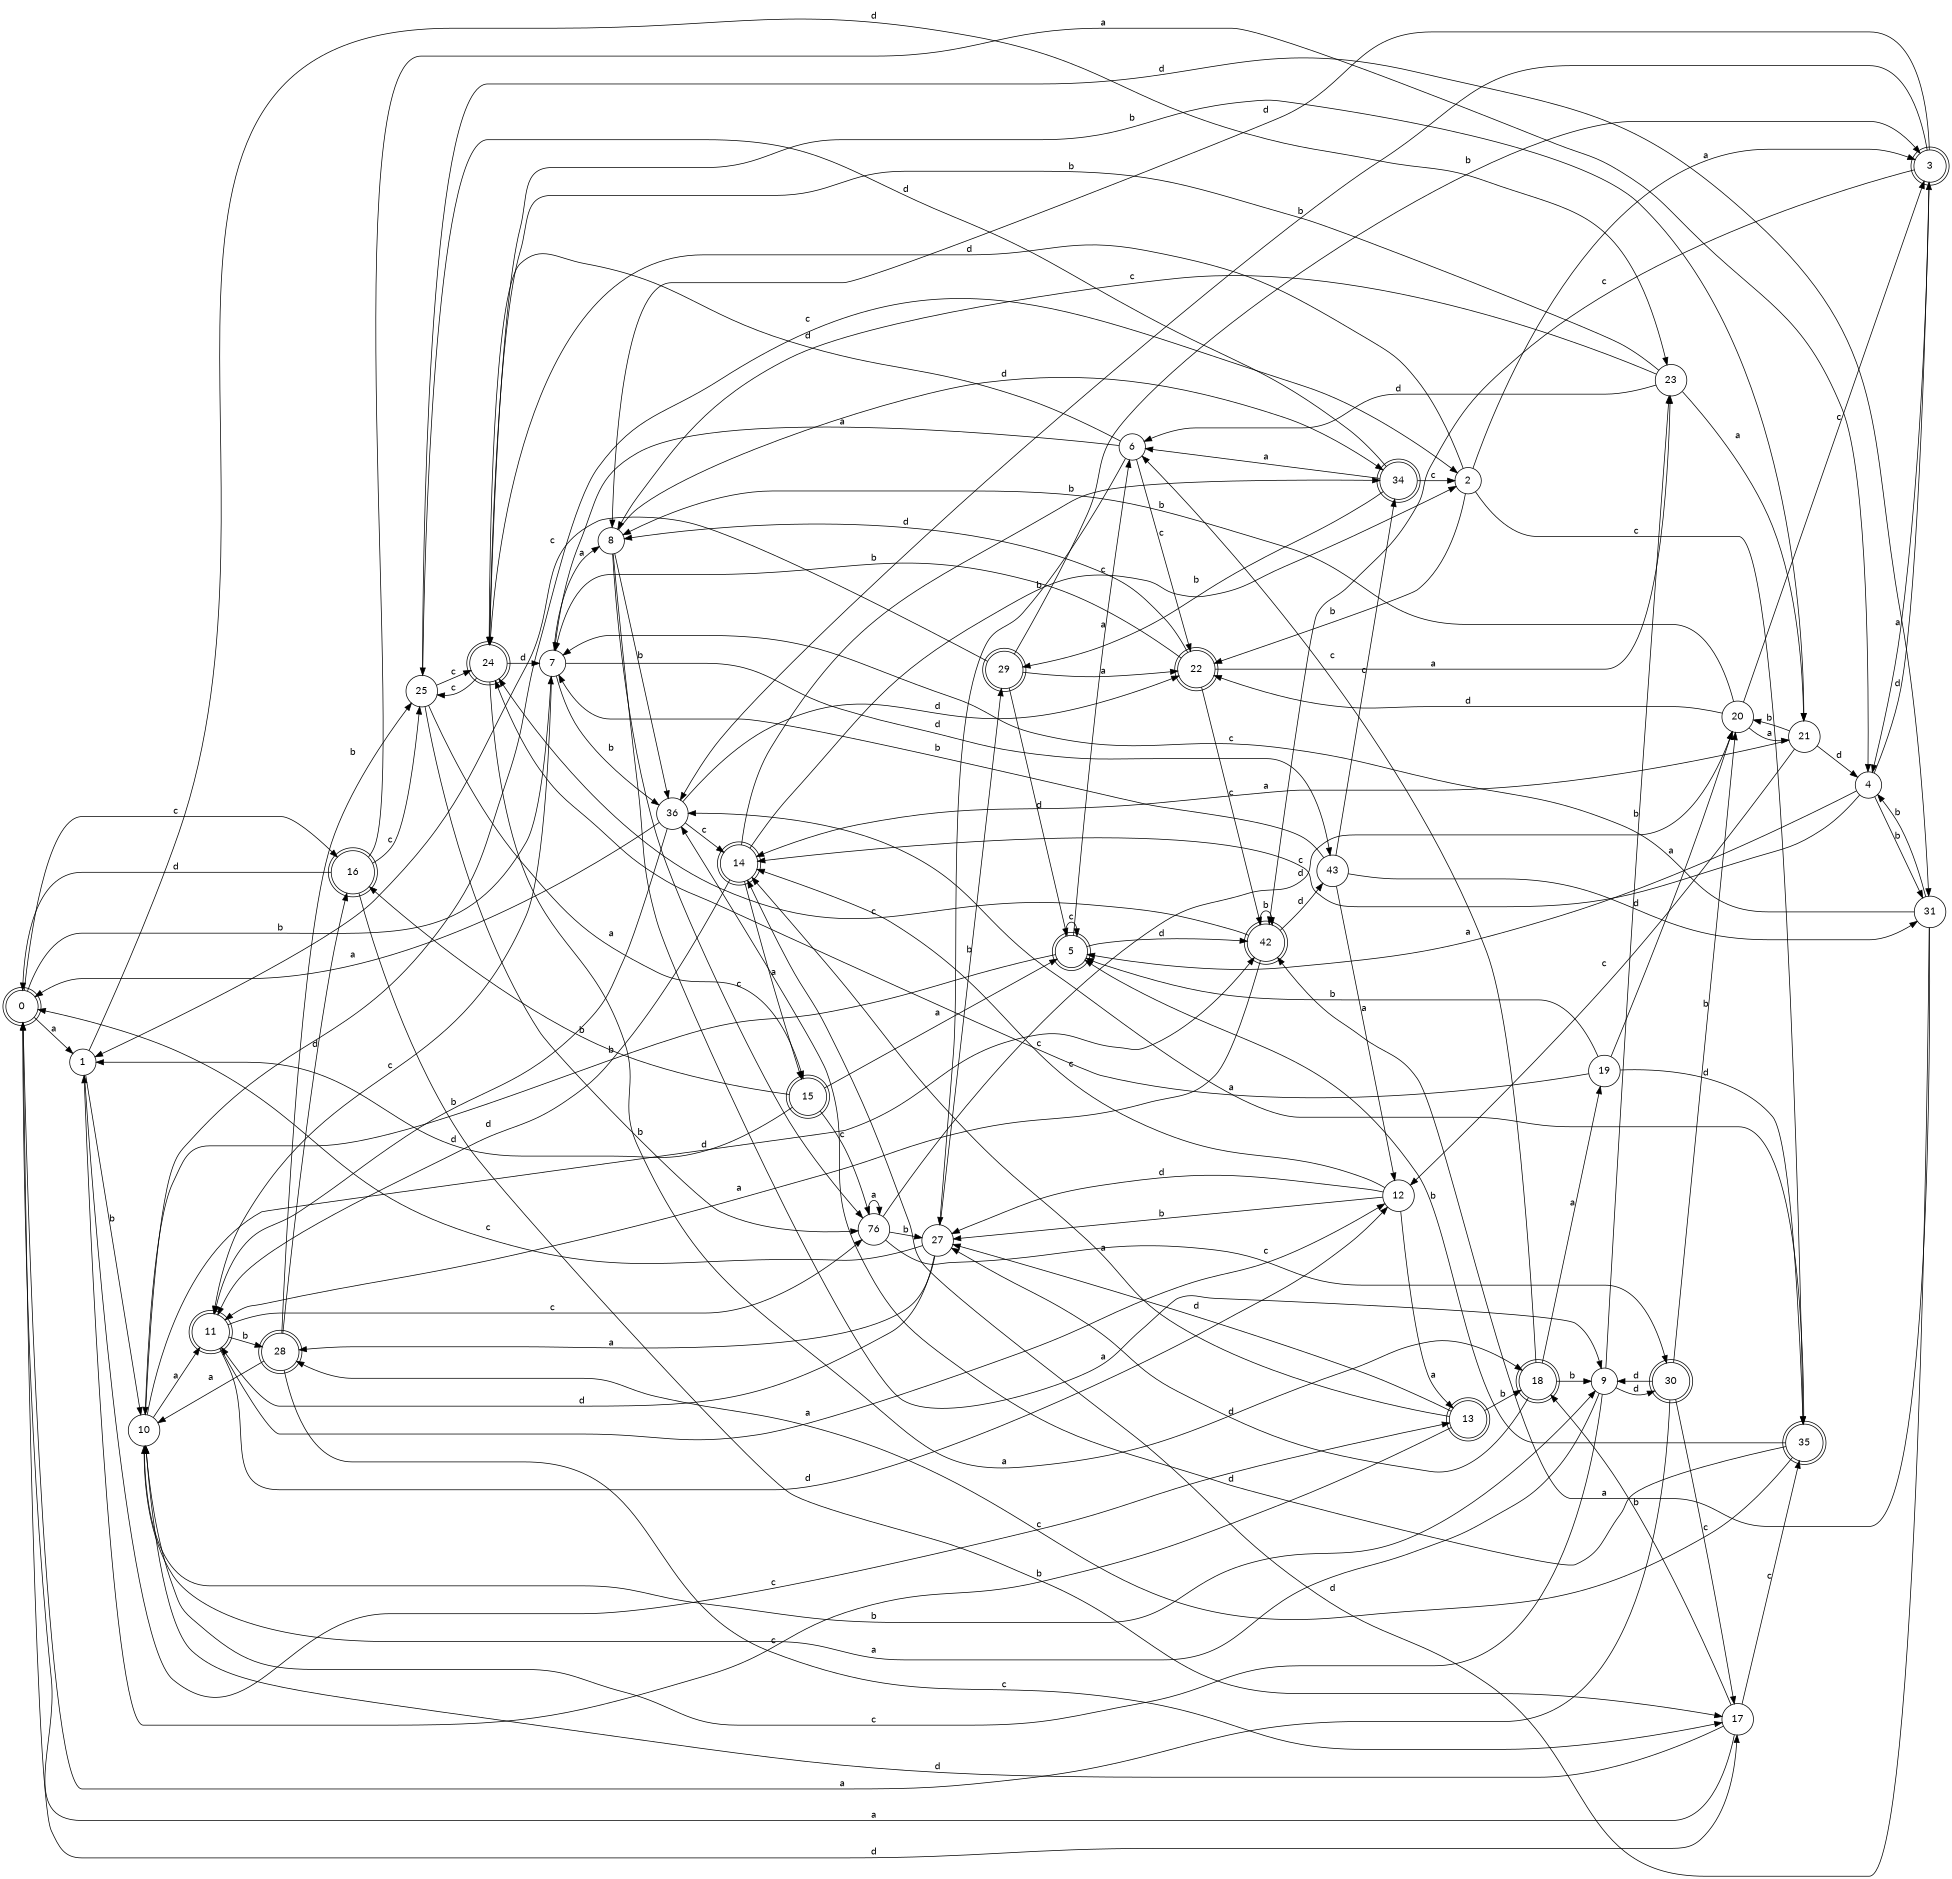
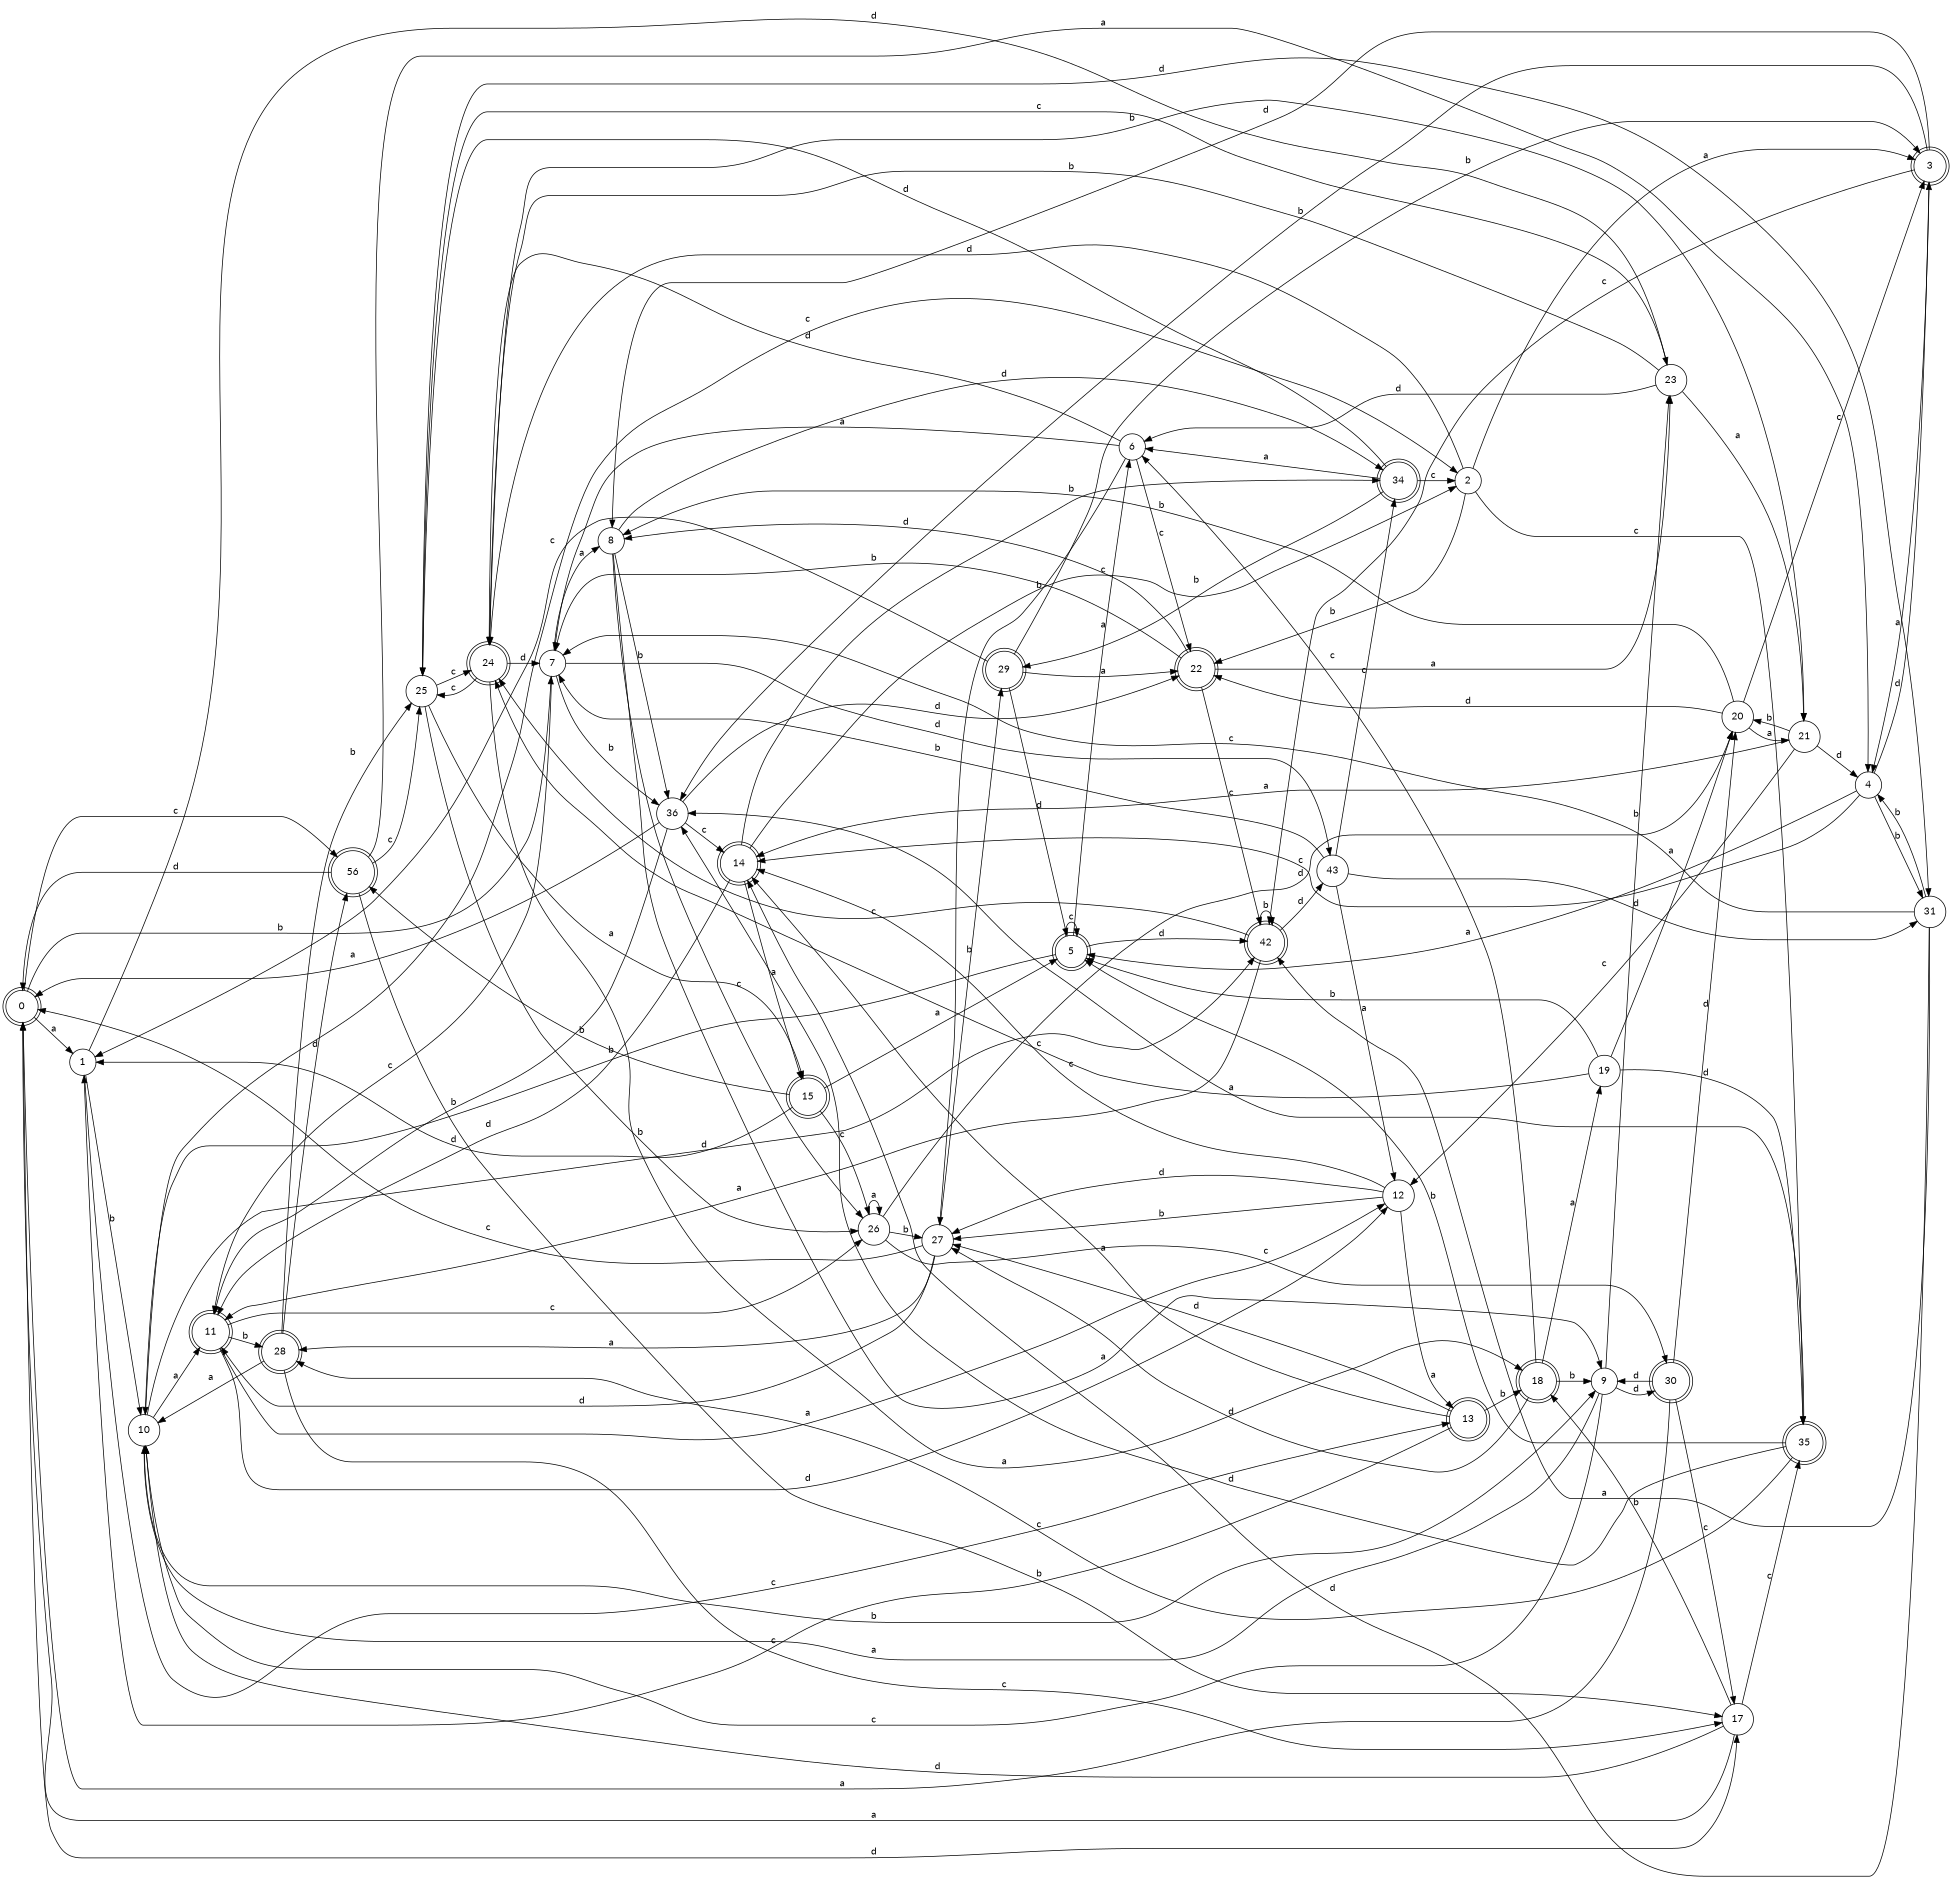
edge "23" -> "8": now "23" -> "25"
node "16": label "16" -> "56"
edge "30" -> "20": label "b" -> "d"
node "76": label "76" -> "26"
